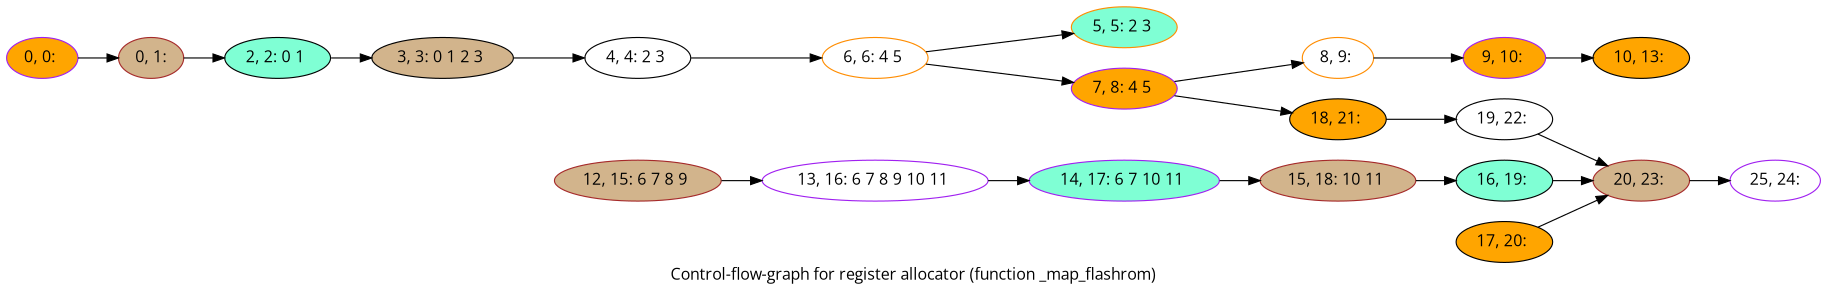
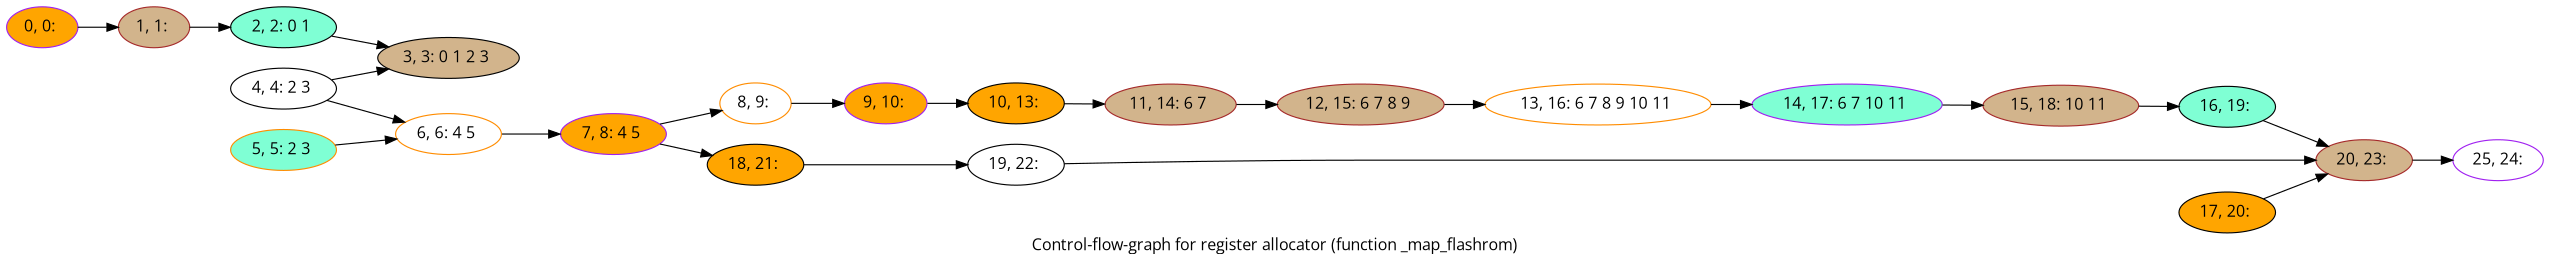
edge "6, 6: 4 5" -> "5, 5: 2 3": reversed
node "0, 1:": label "0, 1:" -> "1, 1:"
edge "3, 3: 0 1 2 3" -> "4, 4: 2 3": reversed
node "11, 14: 6 7": added
node "13, 16: 6 7 8 9 10 11": color purple -> darkorange
